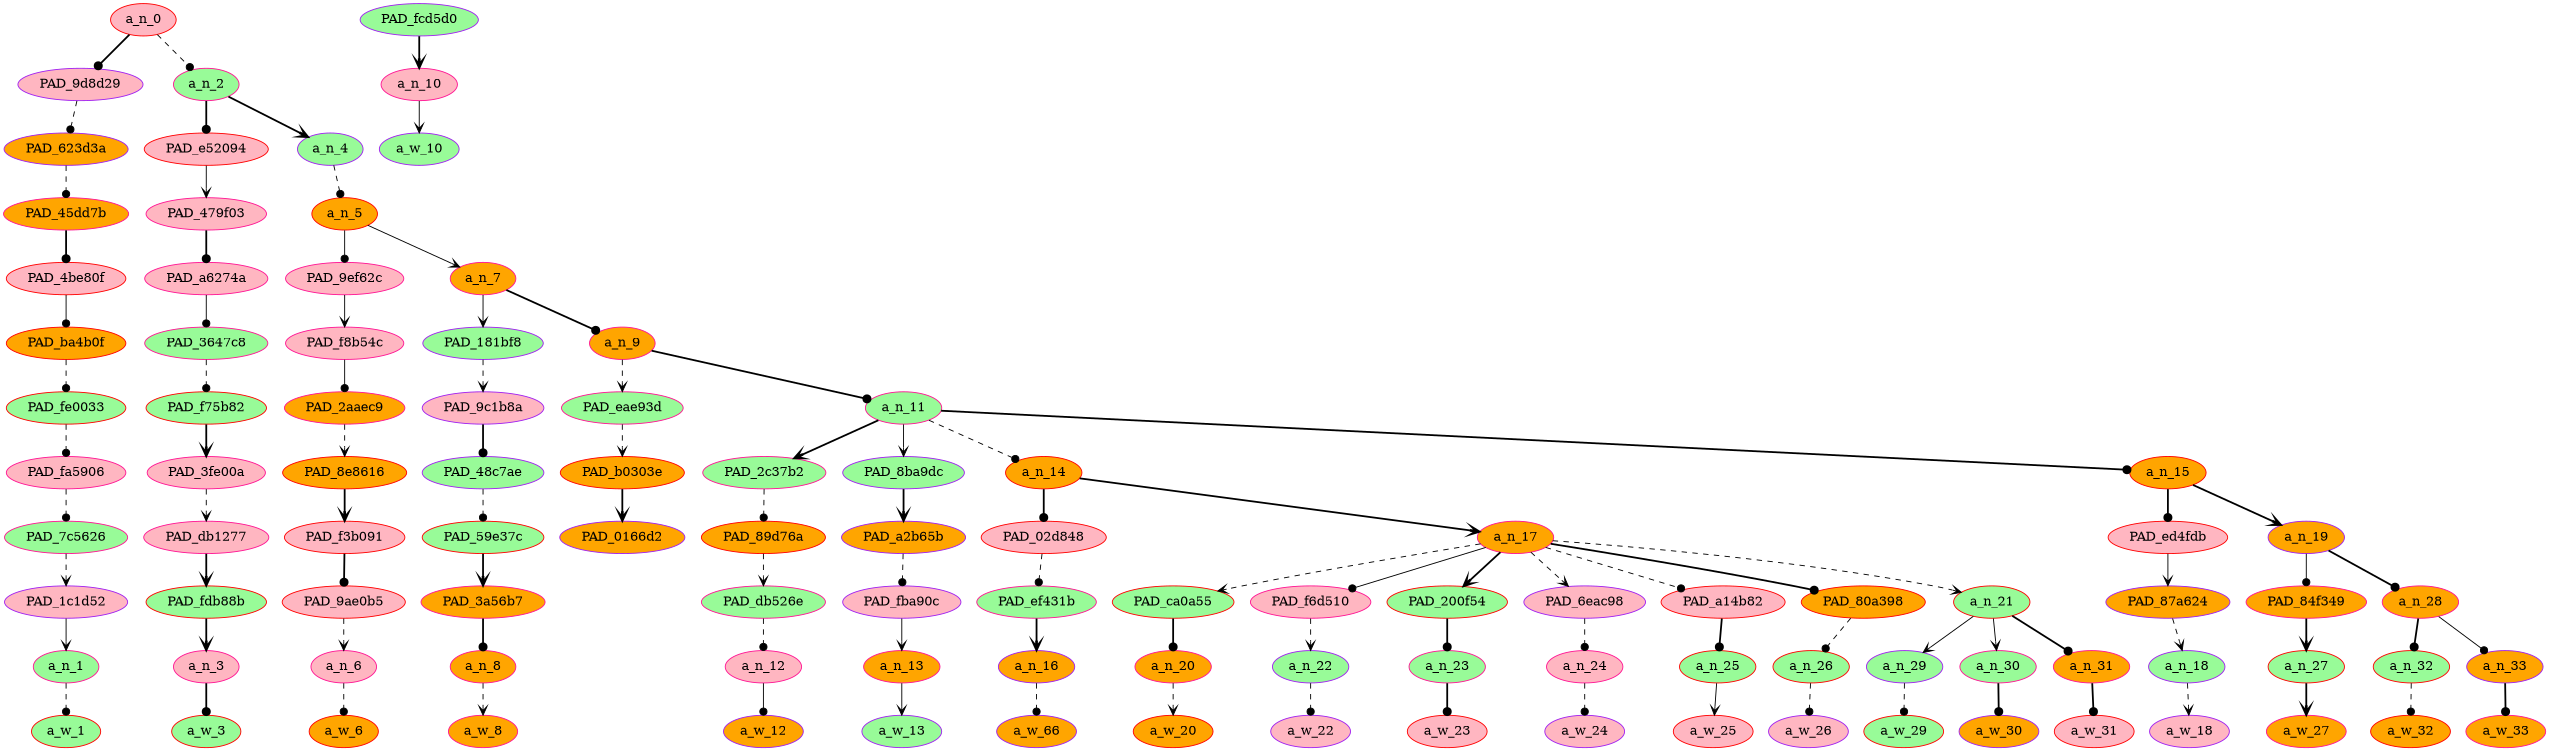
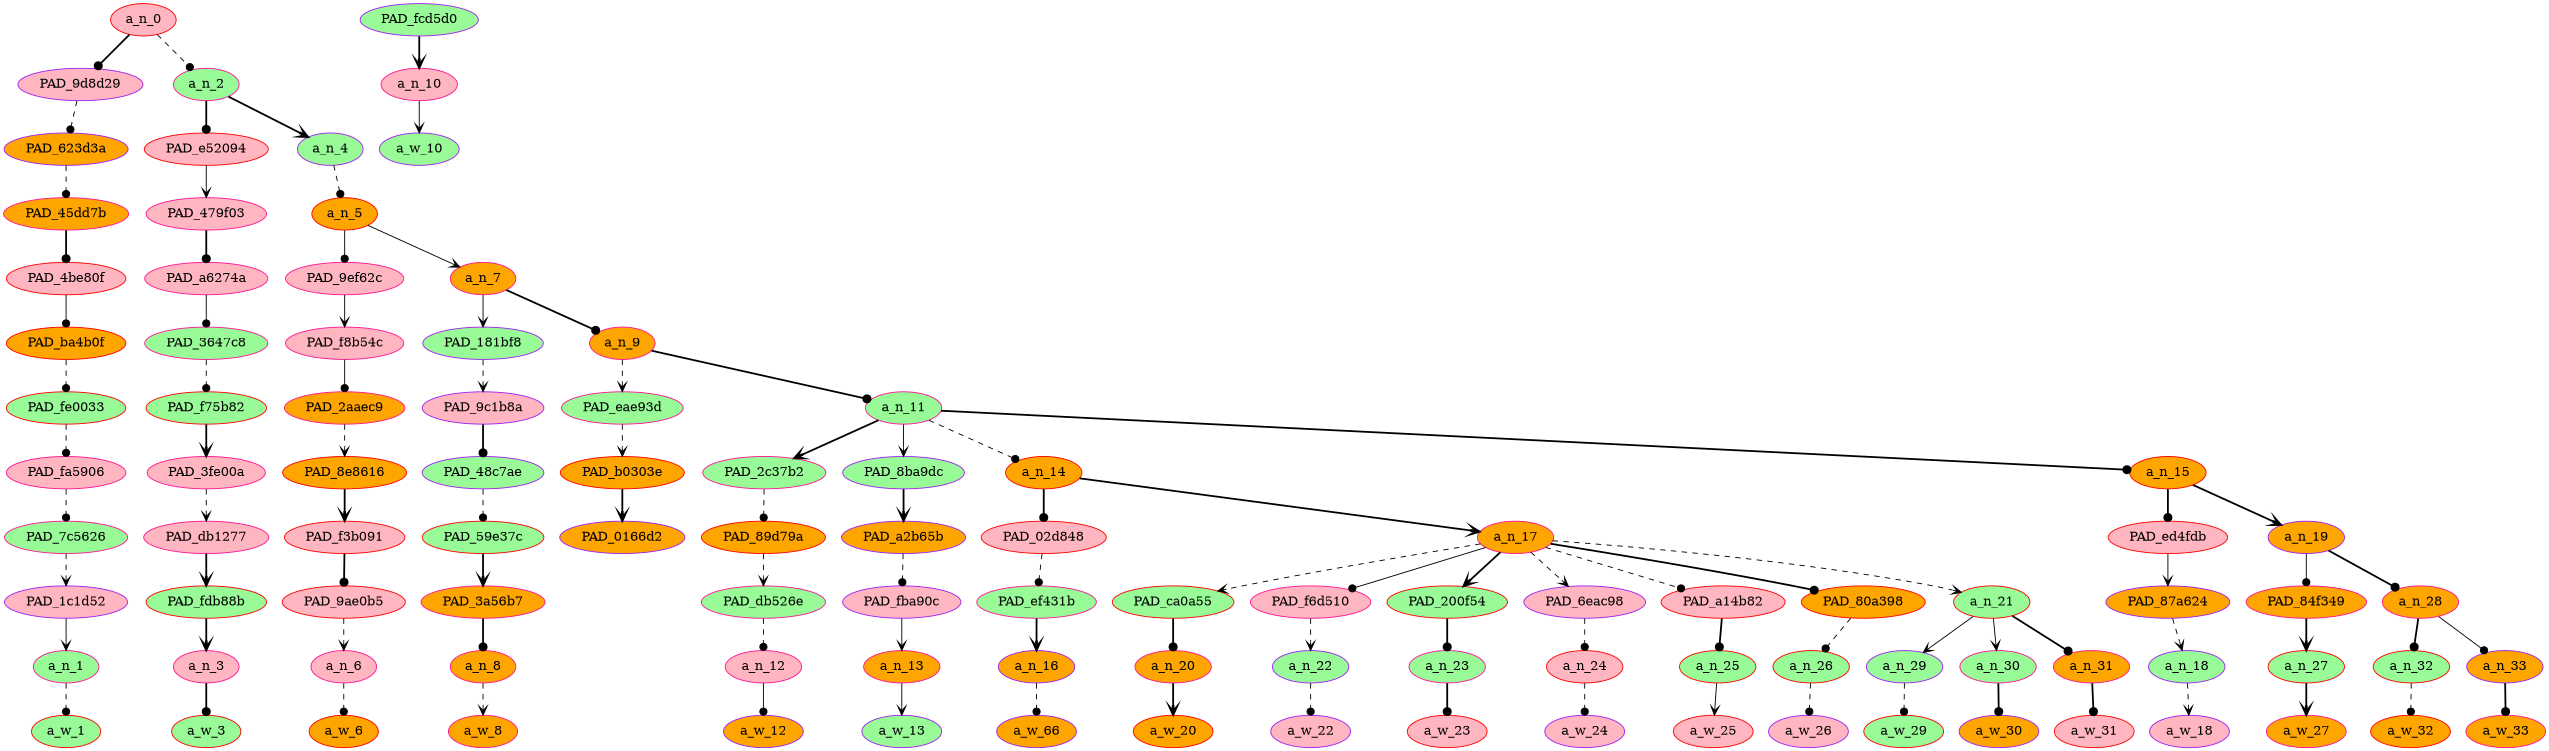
node "PAD_89d76a": label "PAD_89d76a" -> "PAD_89d79a"
node "a_n_24": color deeppink -> red
edge "a_n_20" -> "a_w_20": style dashed -> bold
